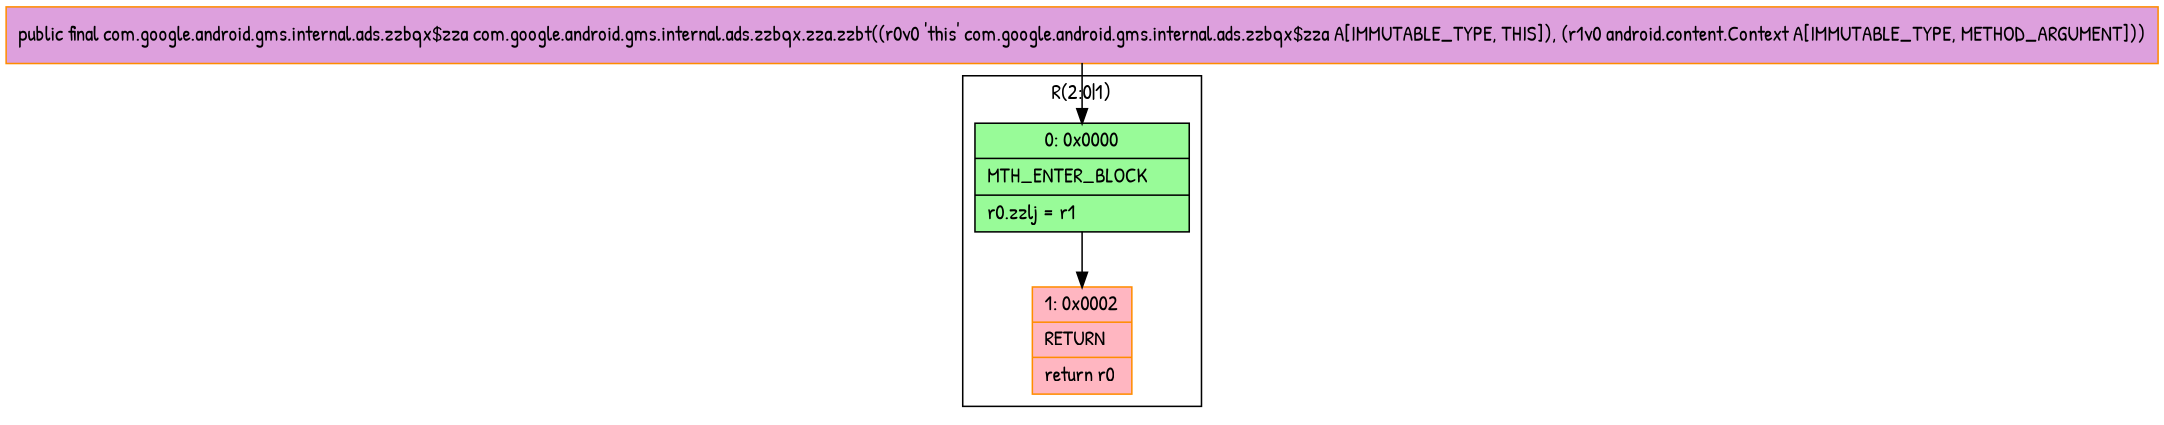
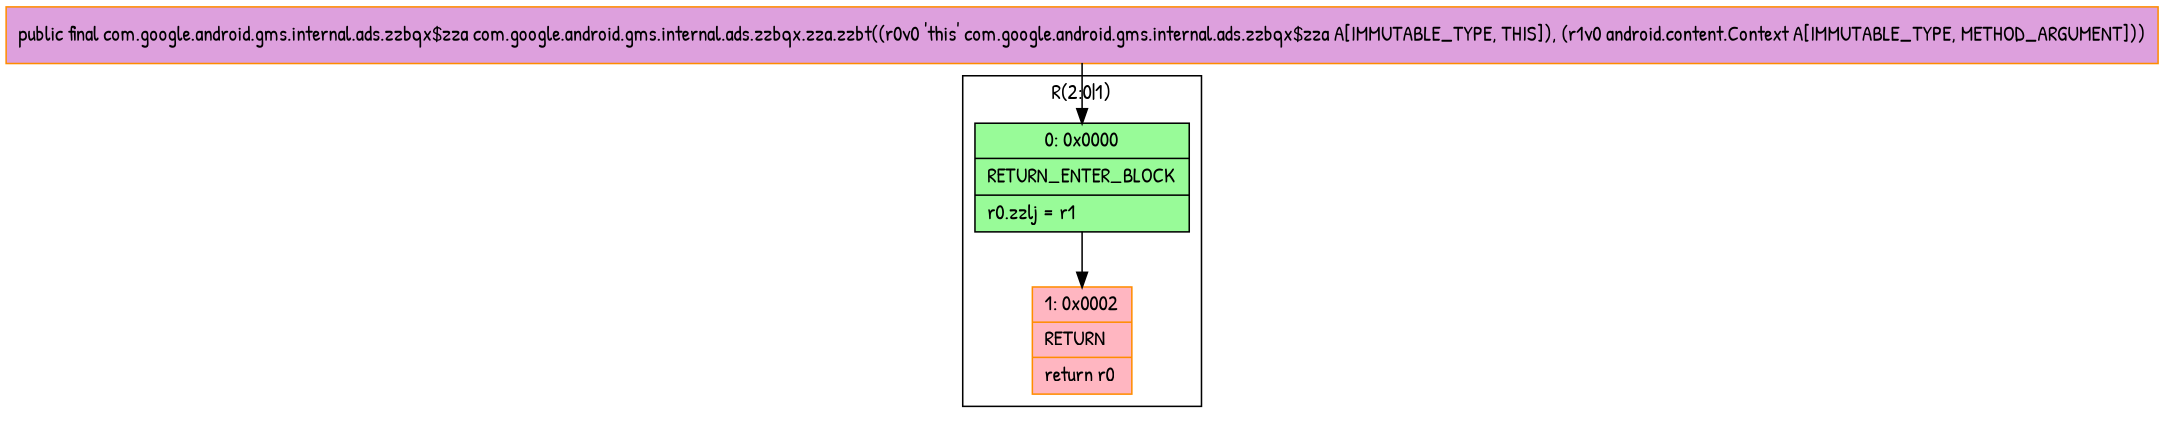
node "0: 0x0000": text "MTH_ENTER_BLOCK" -> "RETURN_ENTER_BLOCK"
